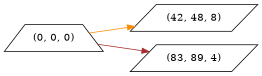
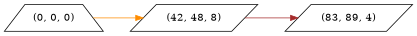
edge "(0, 0, 0)" -> "(83, 89, 4)": now "(42, 48, 8)" -> "(83, 89, 4)"
